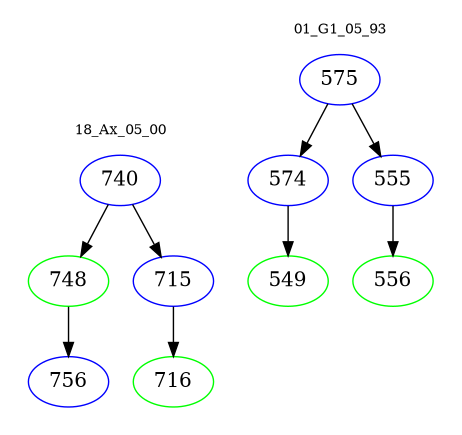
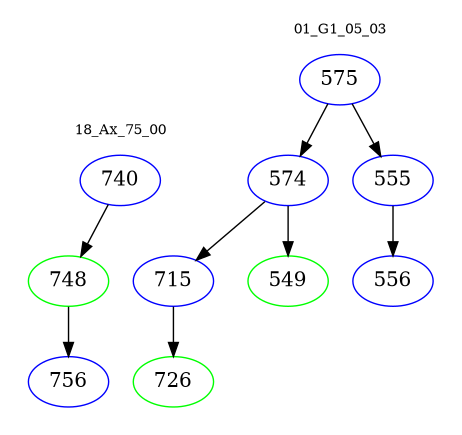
cluster "01_G1_05_93": label "01_G1_05_93" -> "01_G1_05_03"
cluster "18_Ax_05_00": label "18_Ax_05_00" -> "18_Ax_75_00"
edge "740" -> "715": now "574" -> "715"
node "556": color green -> blue
node "716": label "716" -> "726"
